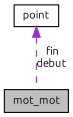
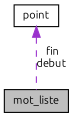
node "mot_mot": label "mot_mot" -> "mot_liste"
